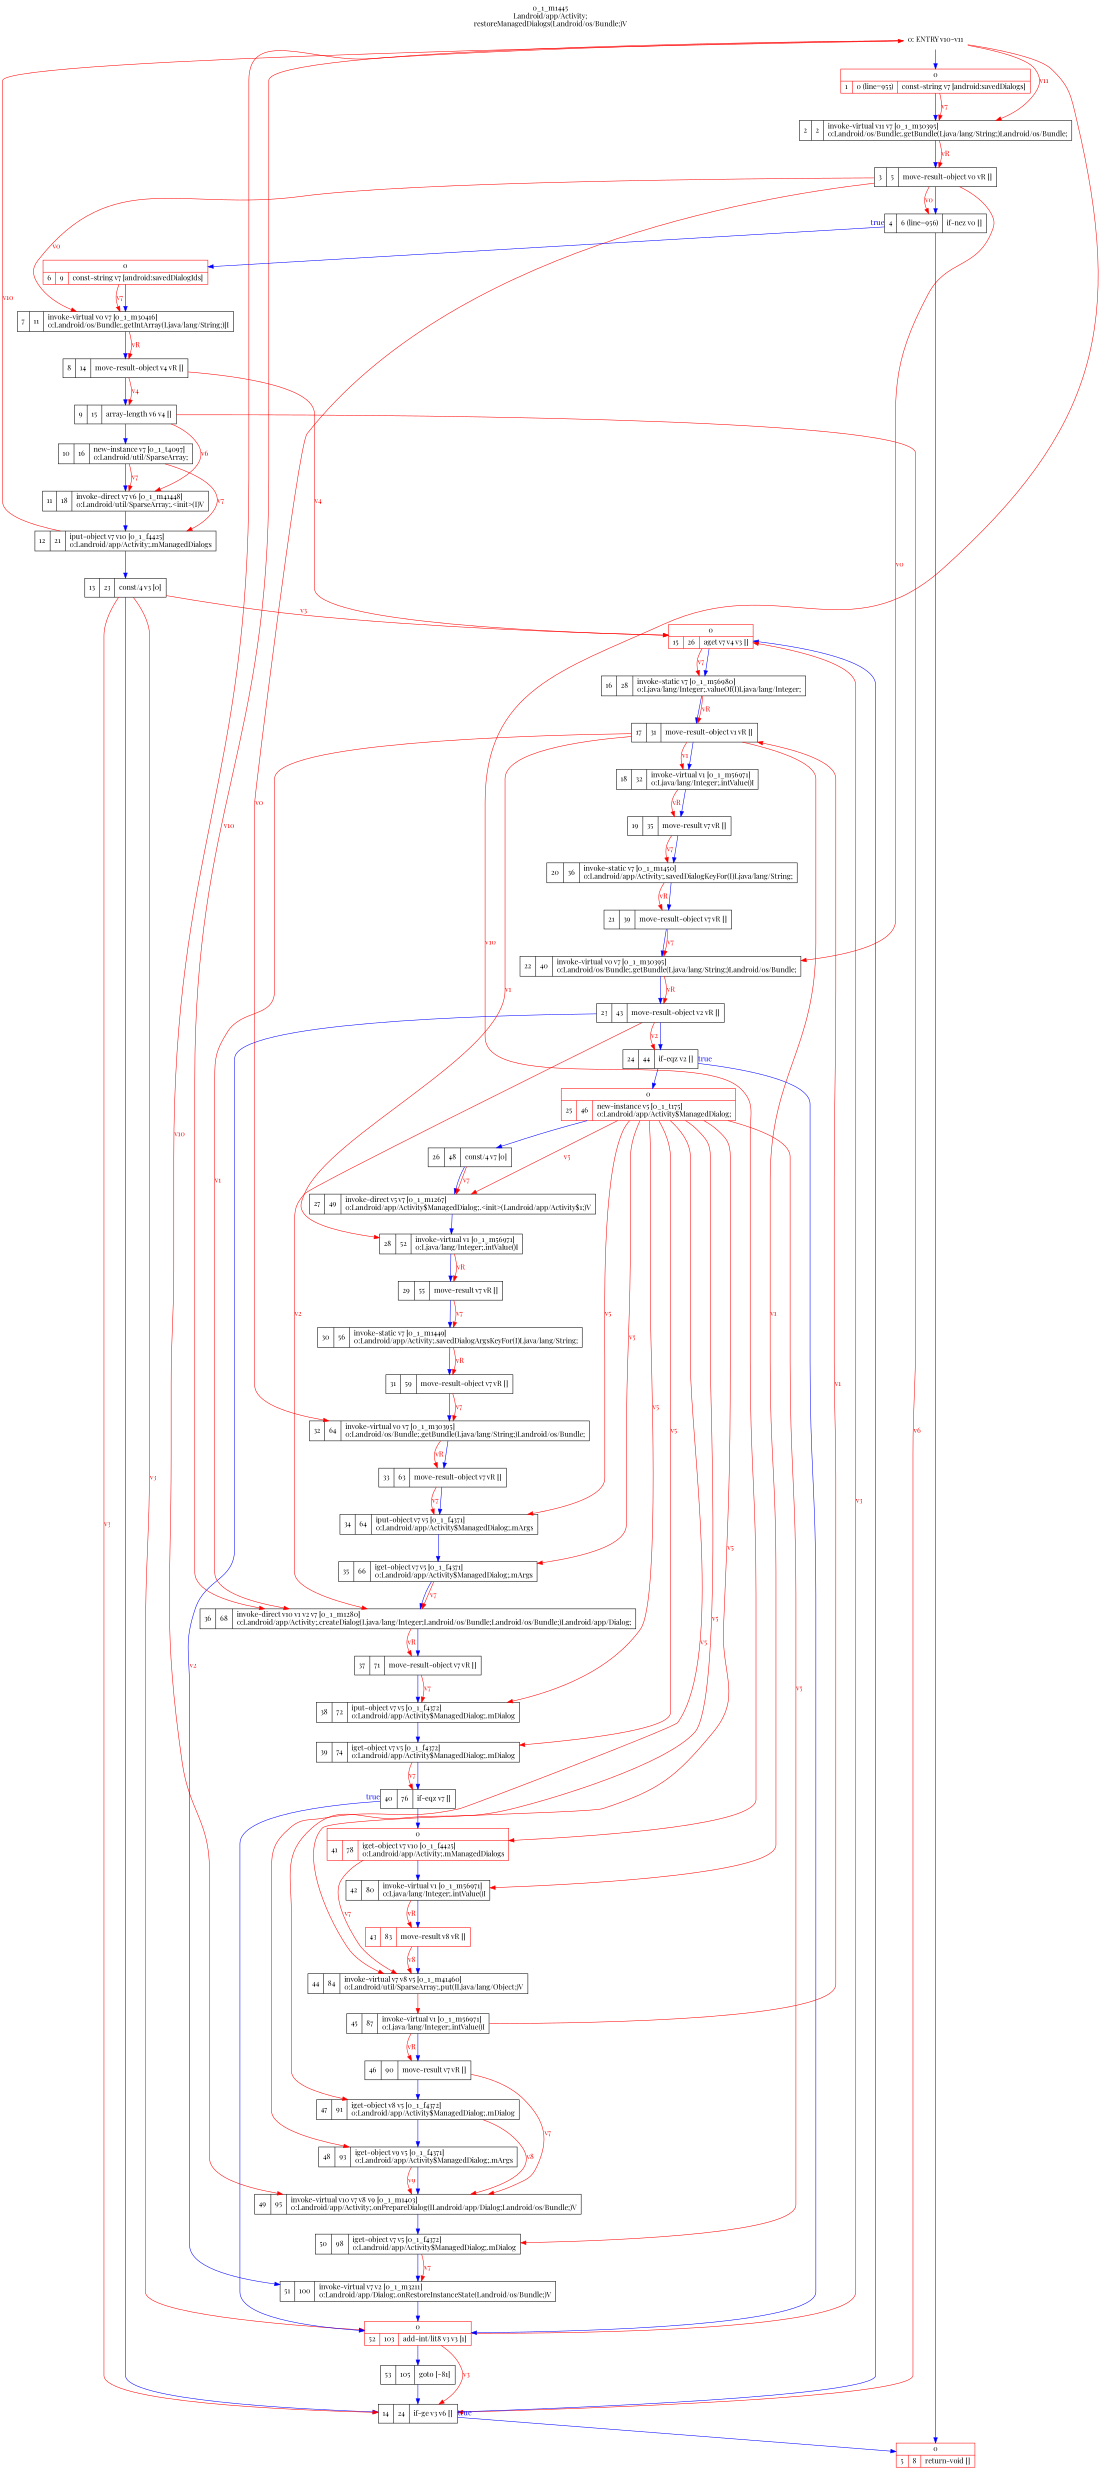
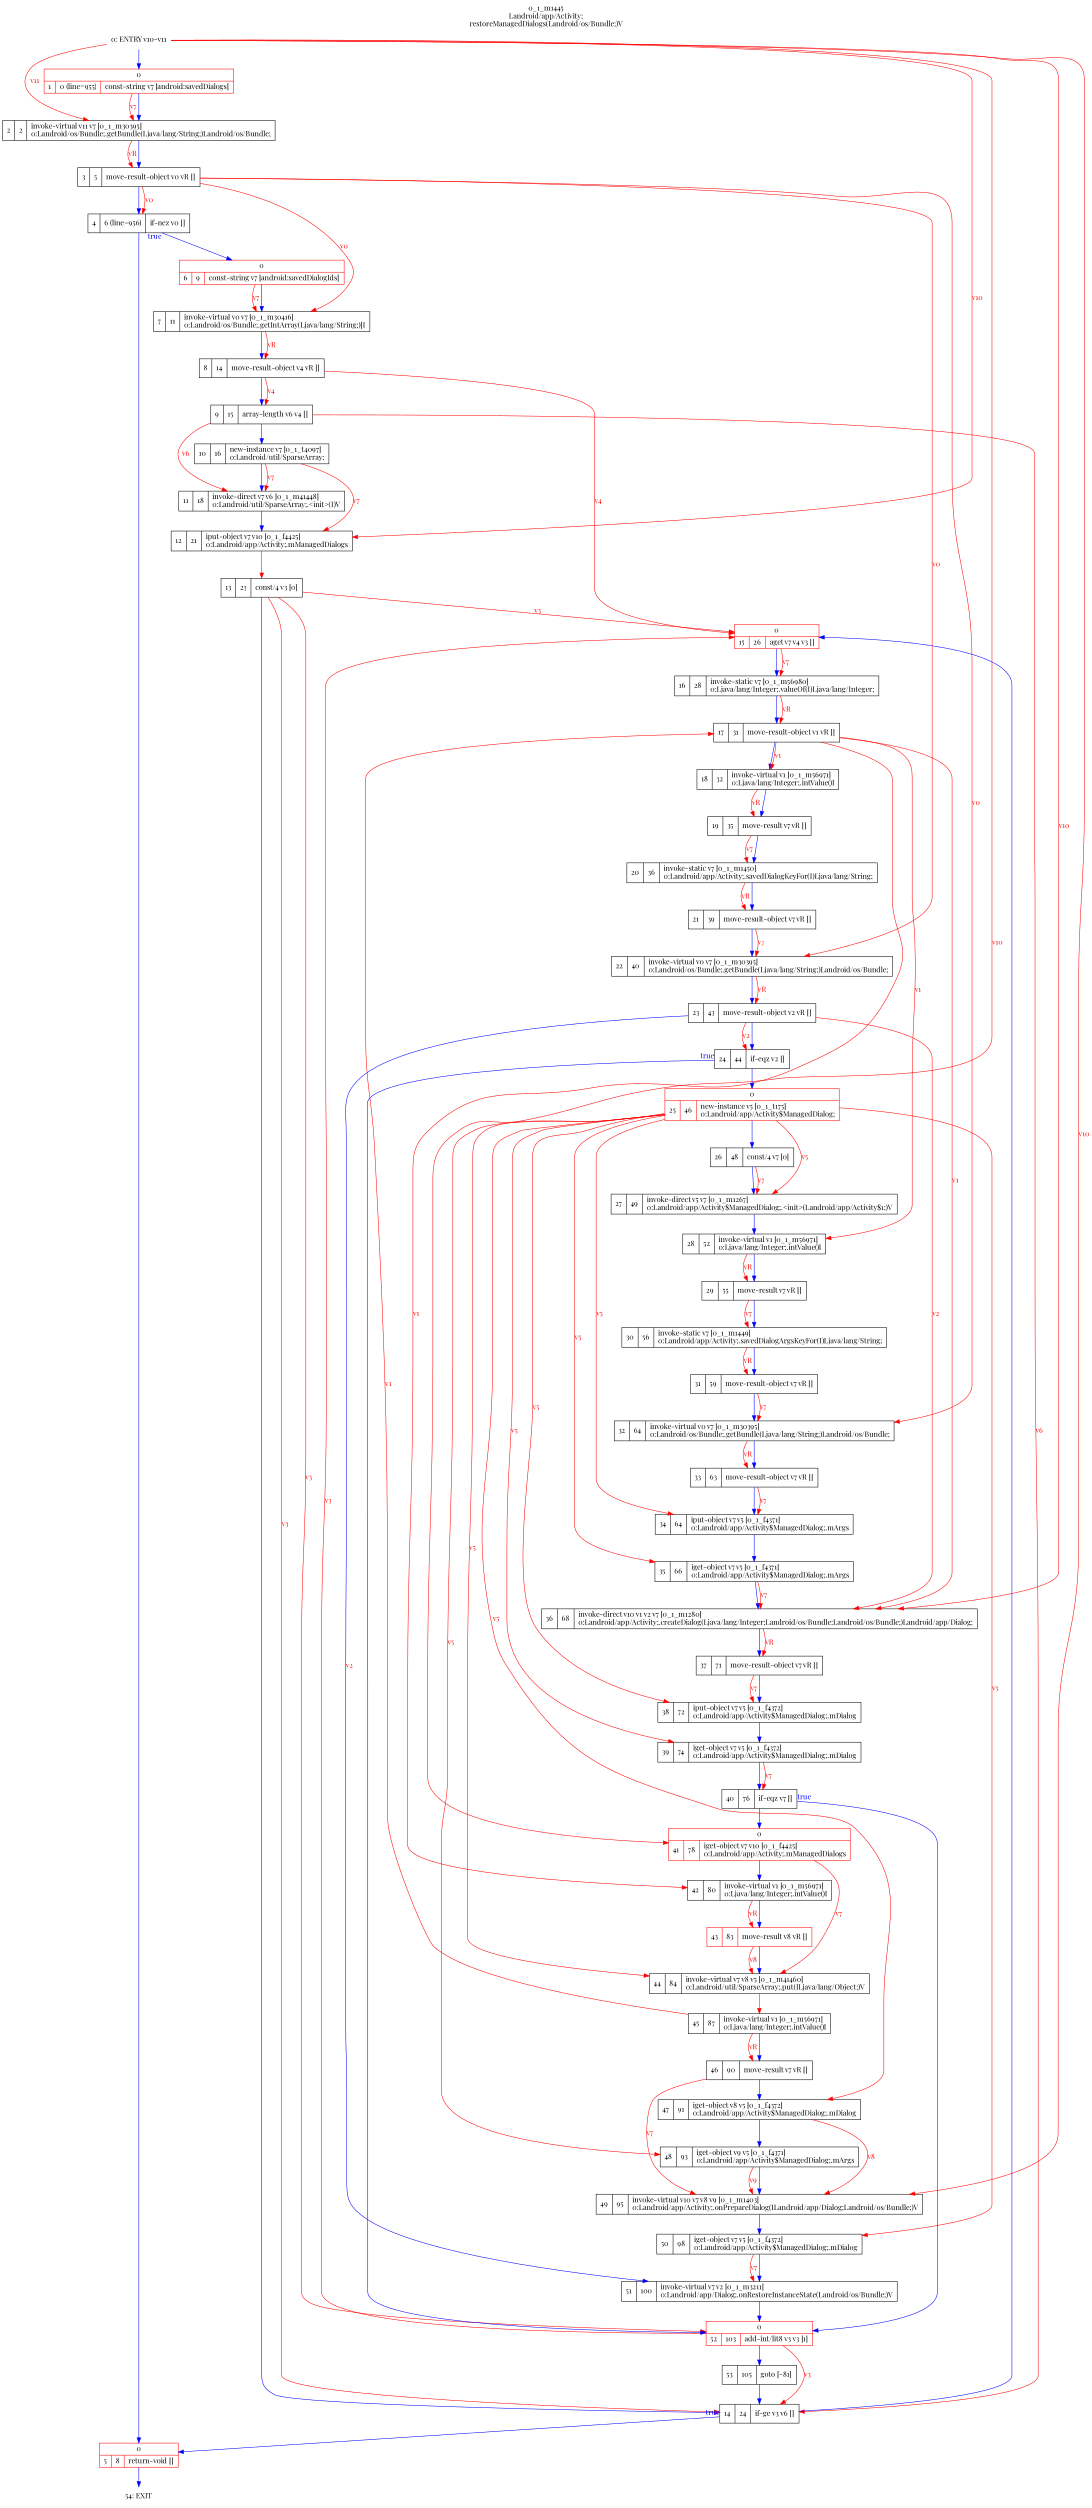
edge "12" -> "0: ENTRY v10-v11": reversed
edge "12" -> "13": color blue -> red
node "54: EXIT": added
